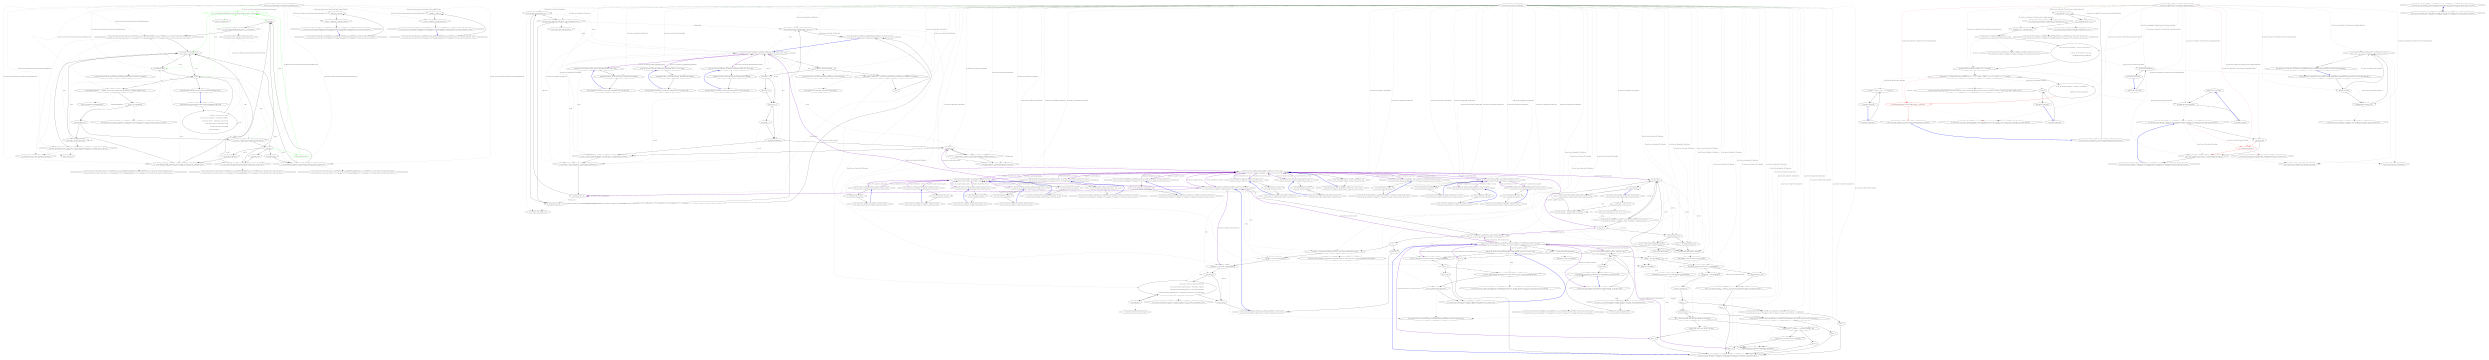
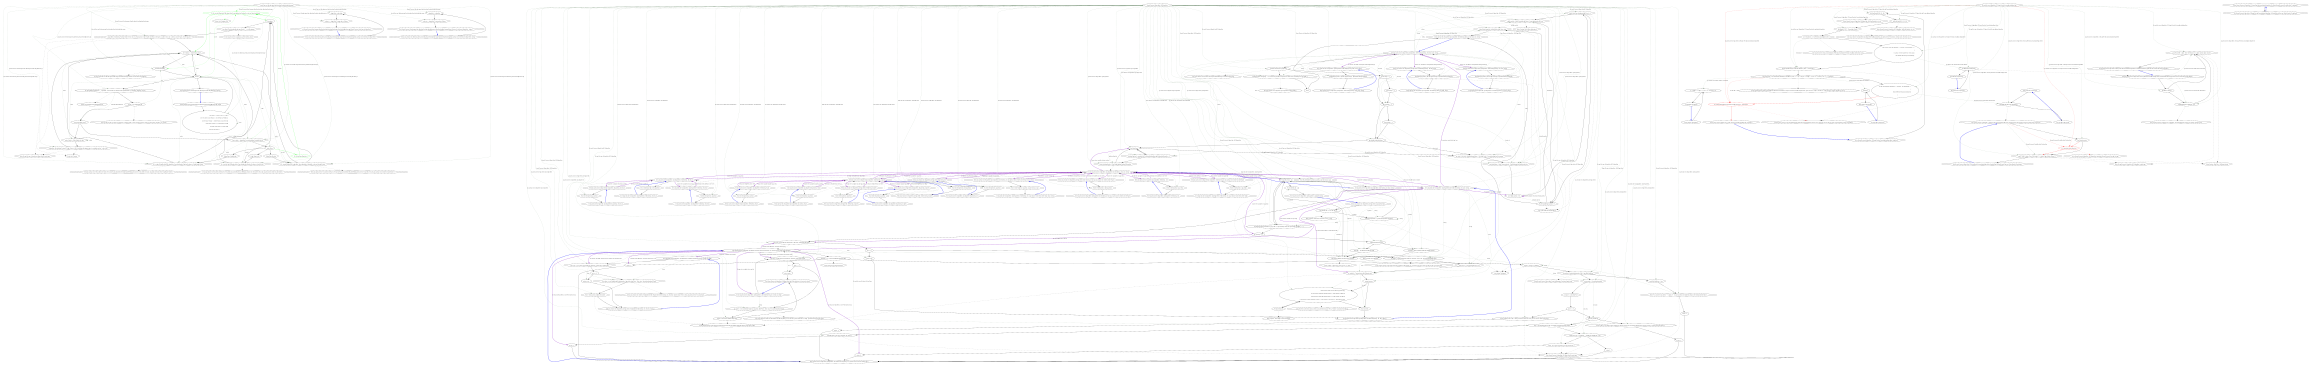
edge "return orderIdList;" -> "Entry QuantConnect.Algorithm.QCAlgorithm.Liquidate(string)": now "Exit QuantConnect.Algorithm.QCAlgorithm.Liquidate(string)" -> "Entry QuantConnect.Algorithm.QCAlgorithm.Liquidate(string)"
